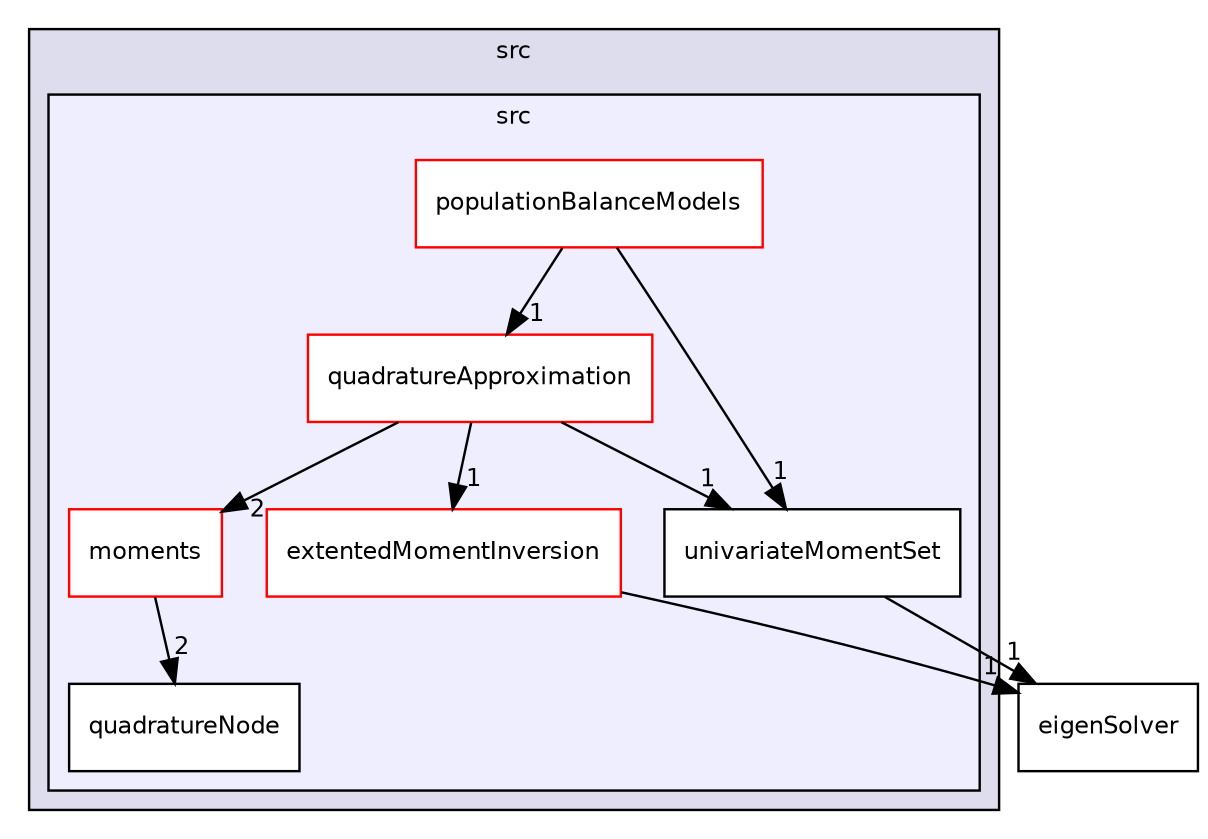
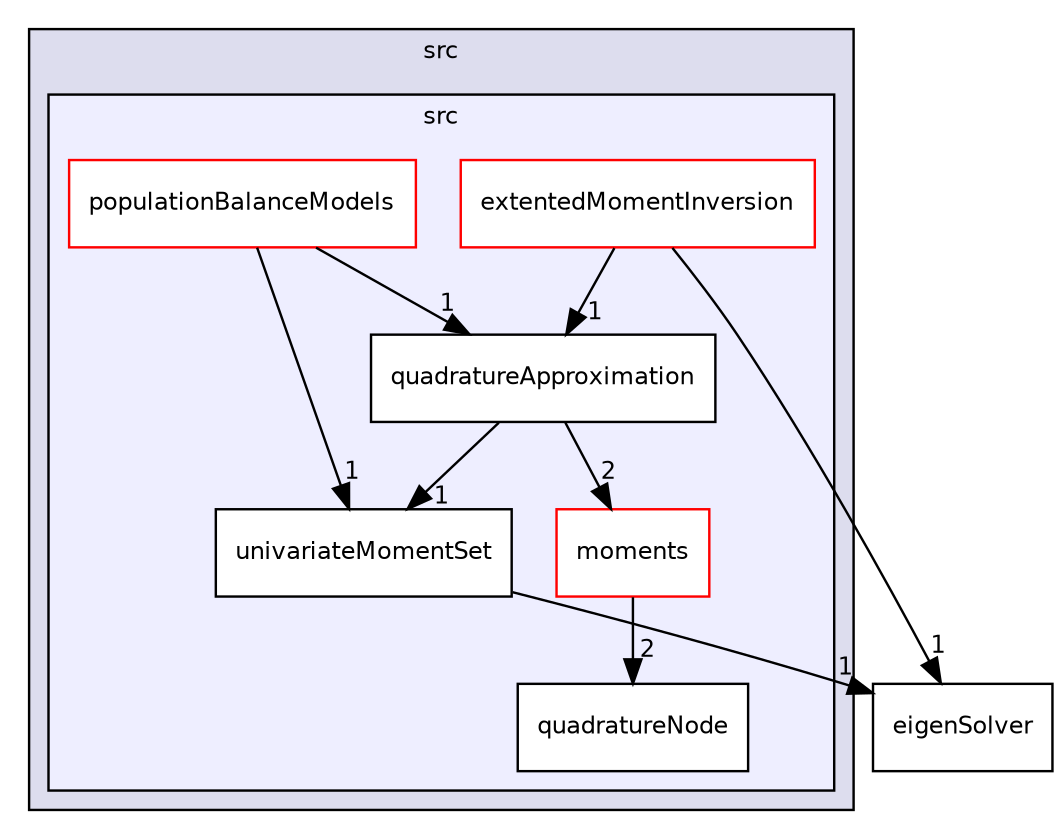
node "quadratureApproximation": color red -> black
edge "quadratureApproximation" -> "extentedMomentInversion": reversed
